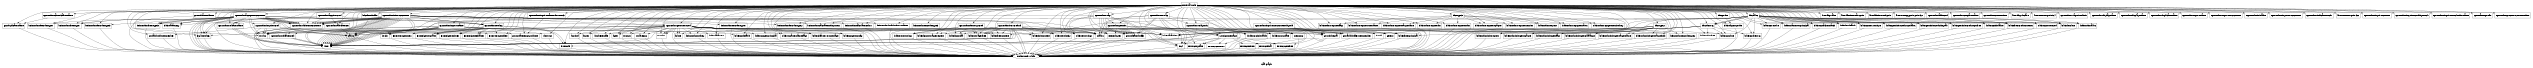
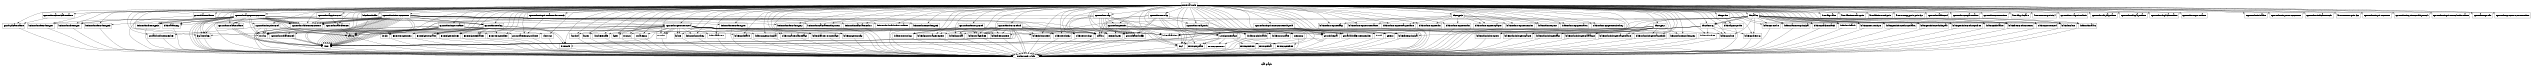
node "_gss_ntlm_export_sec_context": removed
edge "_gss_ntlm_init_sec_context" -> "heim_ntlm_encode_type3": added
edge "_gss_ntlm_get_user_cred" -> "Node0x8051040f0": now "fclose" -> "Node0x8051040f0"
